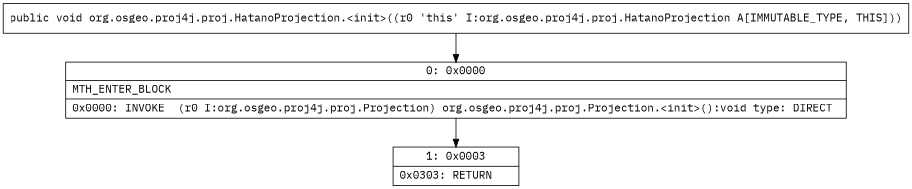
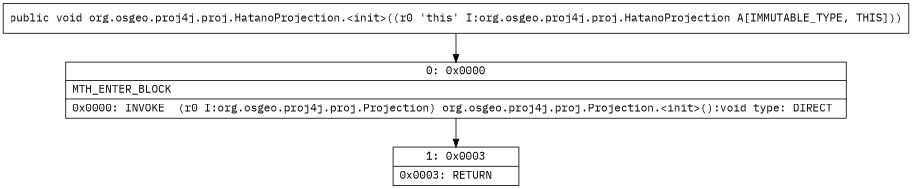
node "1: 0x0003": text "0x0303: RETURN" -> "0x0003: RETURN"
